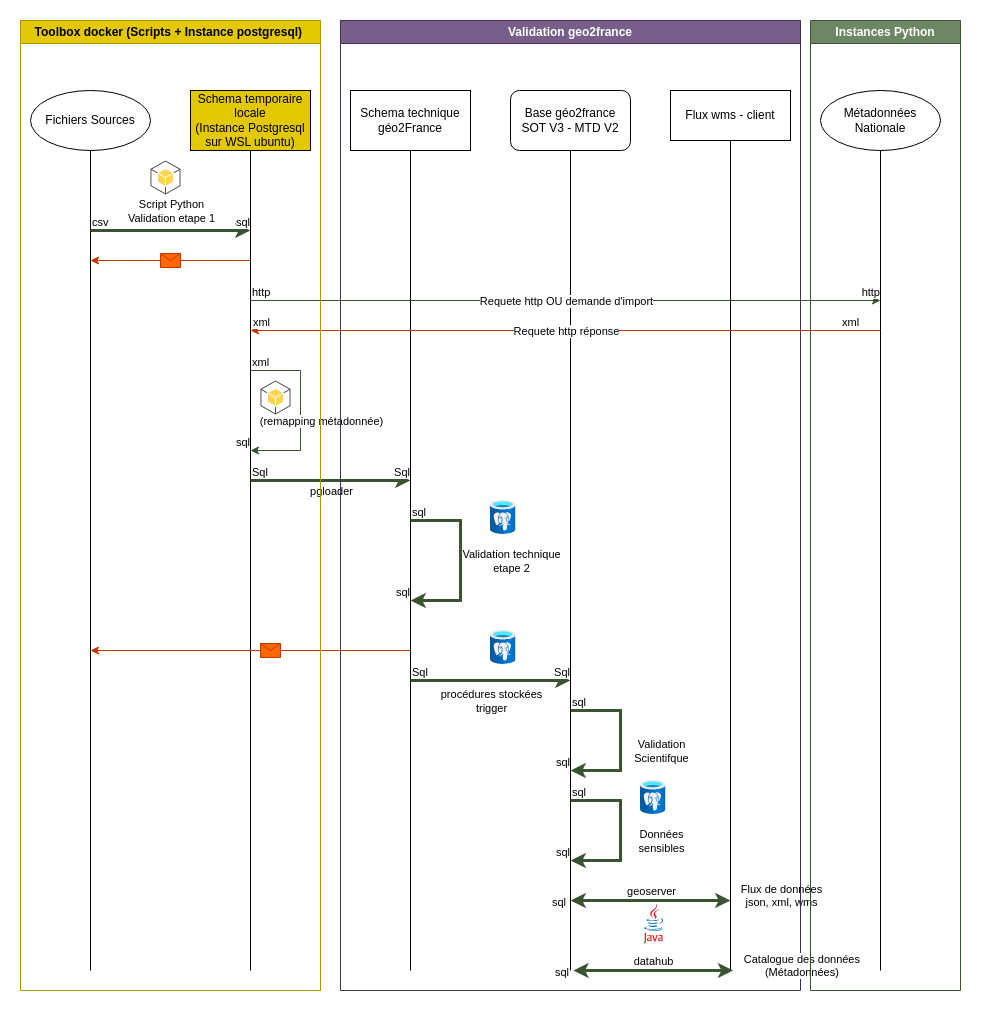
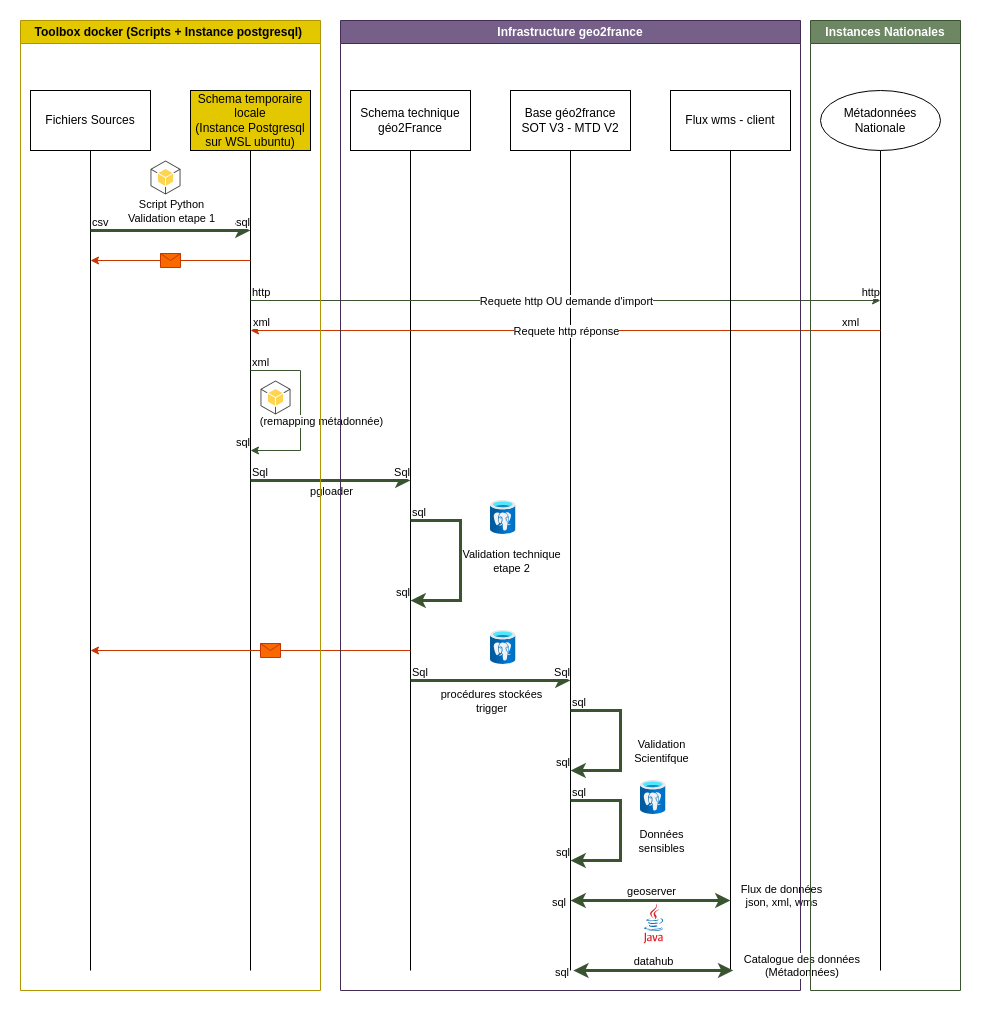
node "Validation geo2france": label "Validation geo2france" -> "Infrastructure geo2france"
node "Instances Python": label "Instances Python" -> "Instances Nationales"
node "Flux wms - client": size 120x50 -> 120x60
node "Fichiers Sources": shape ellipse -> rectangle
node "Base géo2france SOT V3 - MTD V2": shape rounded rectangle -> rectangle
